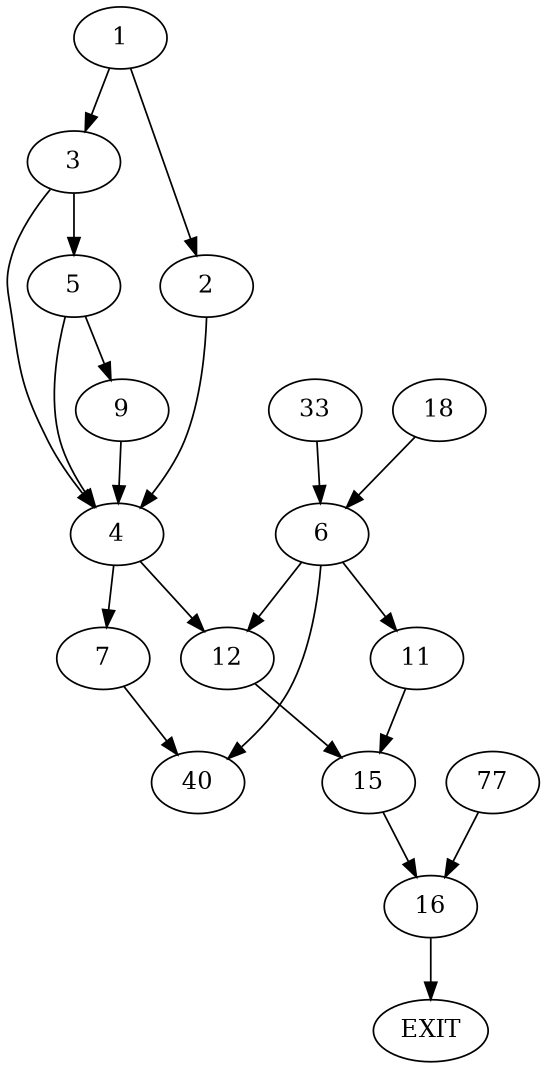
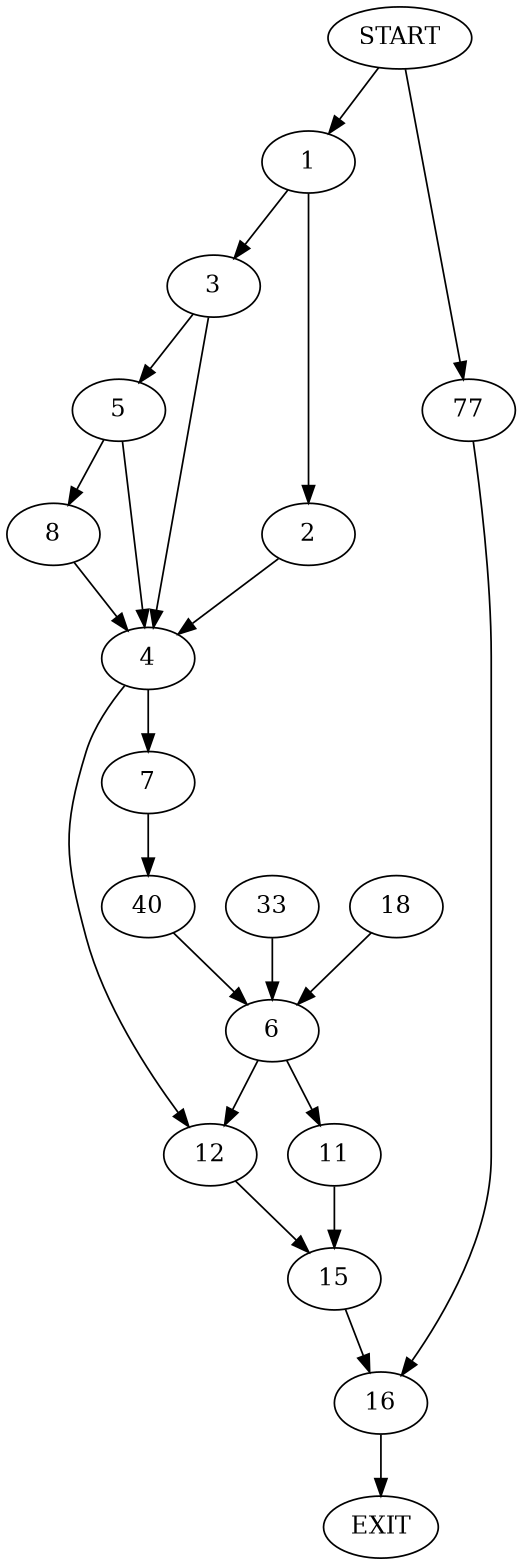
node "START": added
node "9": label "9" -> "8"
edge "6" -> "40": reversed
